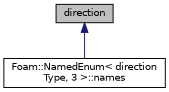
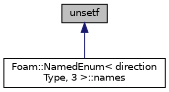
node "direction": label "direction" -> "unsetf"
